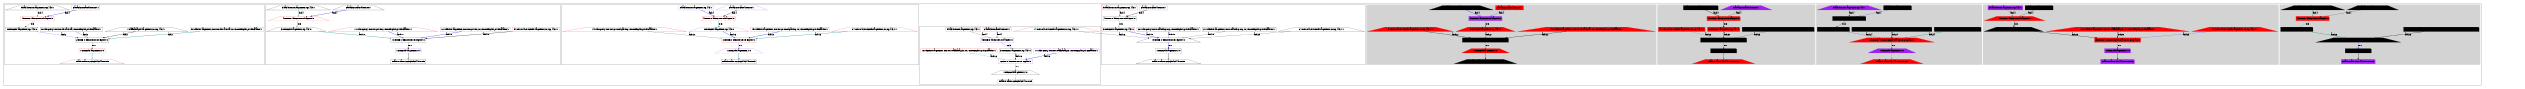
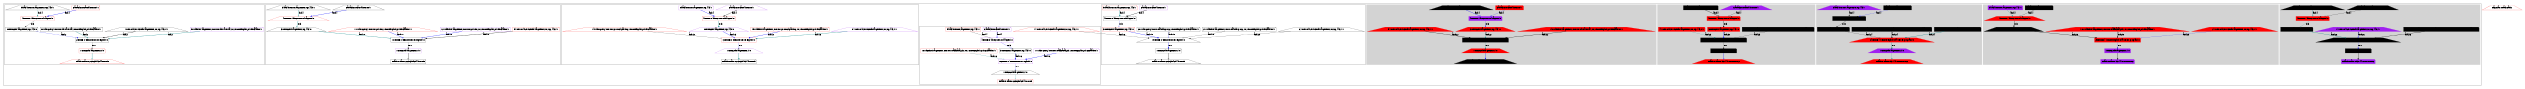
node "Bayesian Attack Paths": added
node "7:trafficanalysis(targetHost,tor,tcp,443,_):1": label "7:trafficanalysis(targetHost,tor,tcp,443,_):1" -> "7:networkServiceInfo(targetHost,tor,tcp,443,_):1"
node "8|7:networkServiceInfo(targetHost,tor,tcp,443,_):1": color red -> purple
node "1|7:networkServiceInfo(targetHost,tor,tcp,443,_):1": added
node "16:DKV 0 (Remote server exploit):0": label "16:DKV 0 (Remote server exploit):0" -> "16:RULE 0 (Remote server exploit):0"
